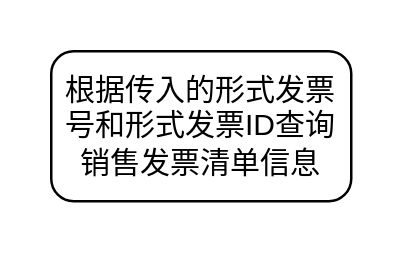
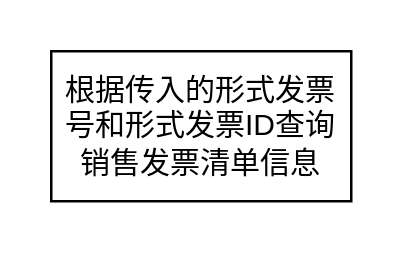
node "根据传入的形式发票号和形式发票ID查询销售发票清单信息": shape rounded rectangle -> rectangle
